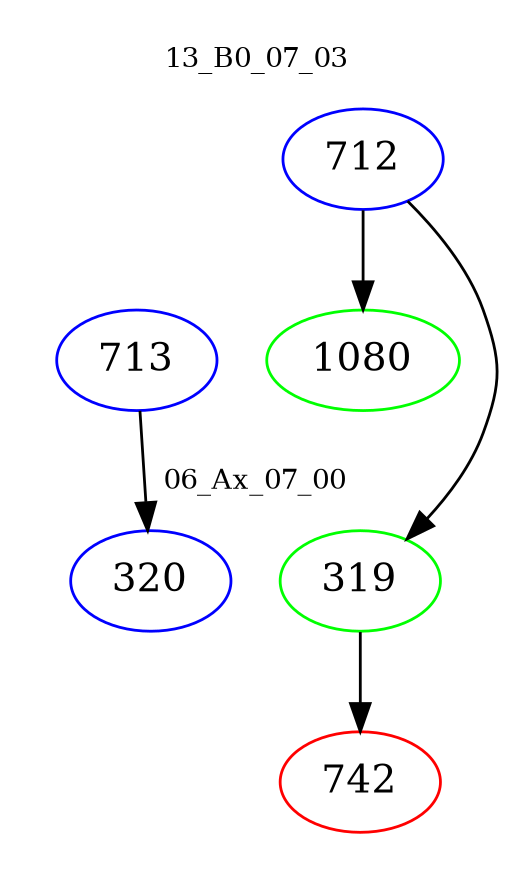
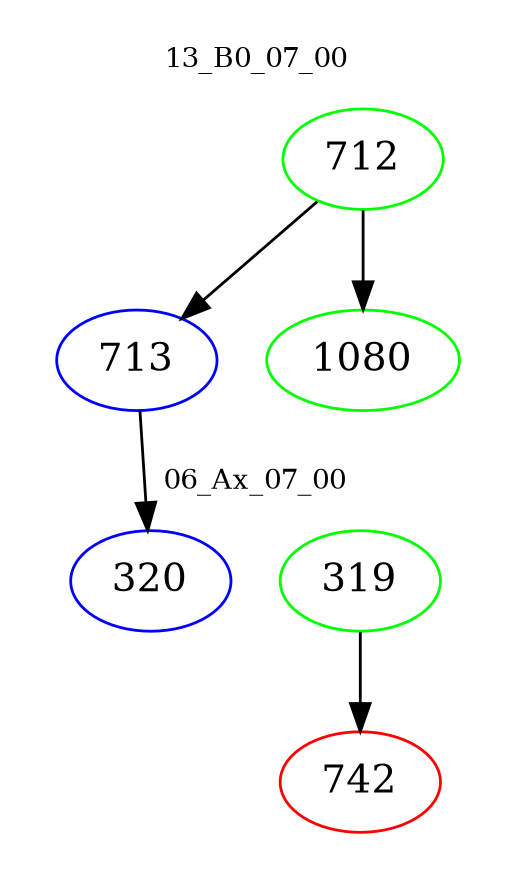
cluster "13_B0_07_03": label "13_B0_07_03" -> "13_B0_07_00"
node "712": color blue -> green
edge "712" -> "319": now "712" -> "713"
